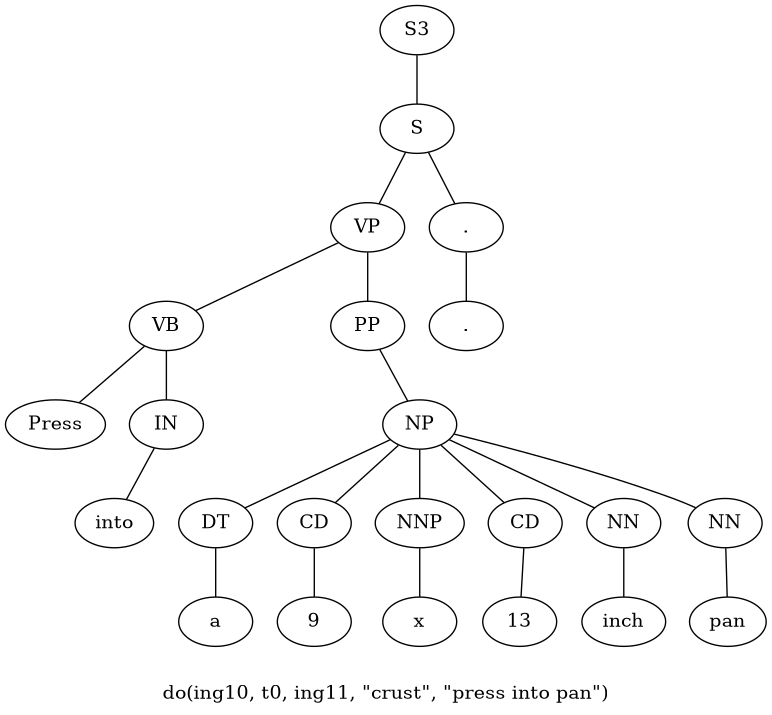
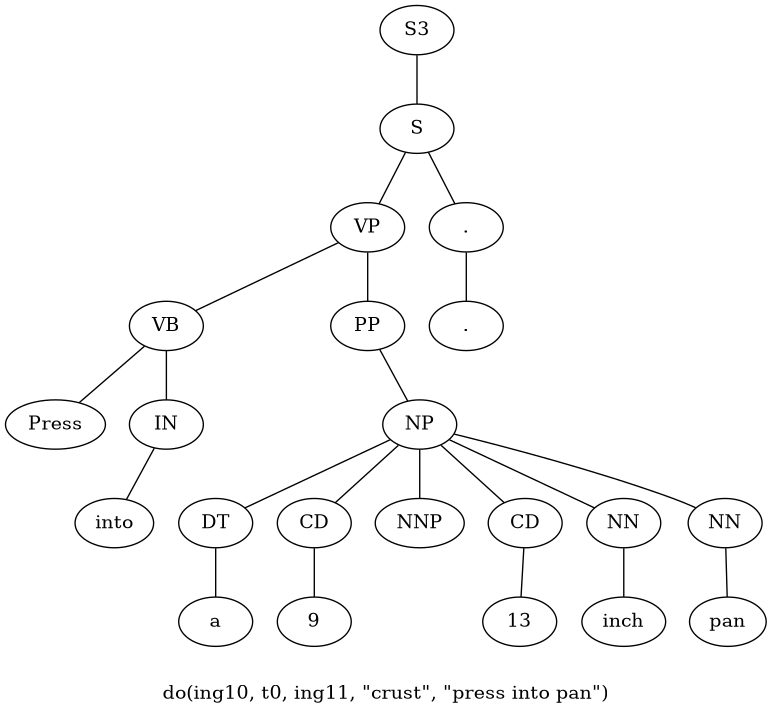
node "x": removed
